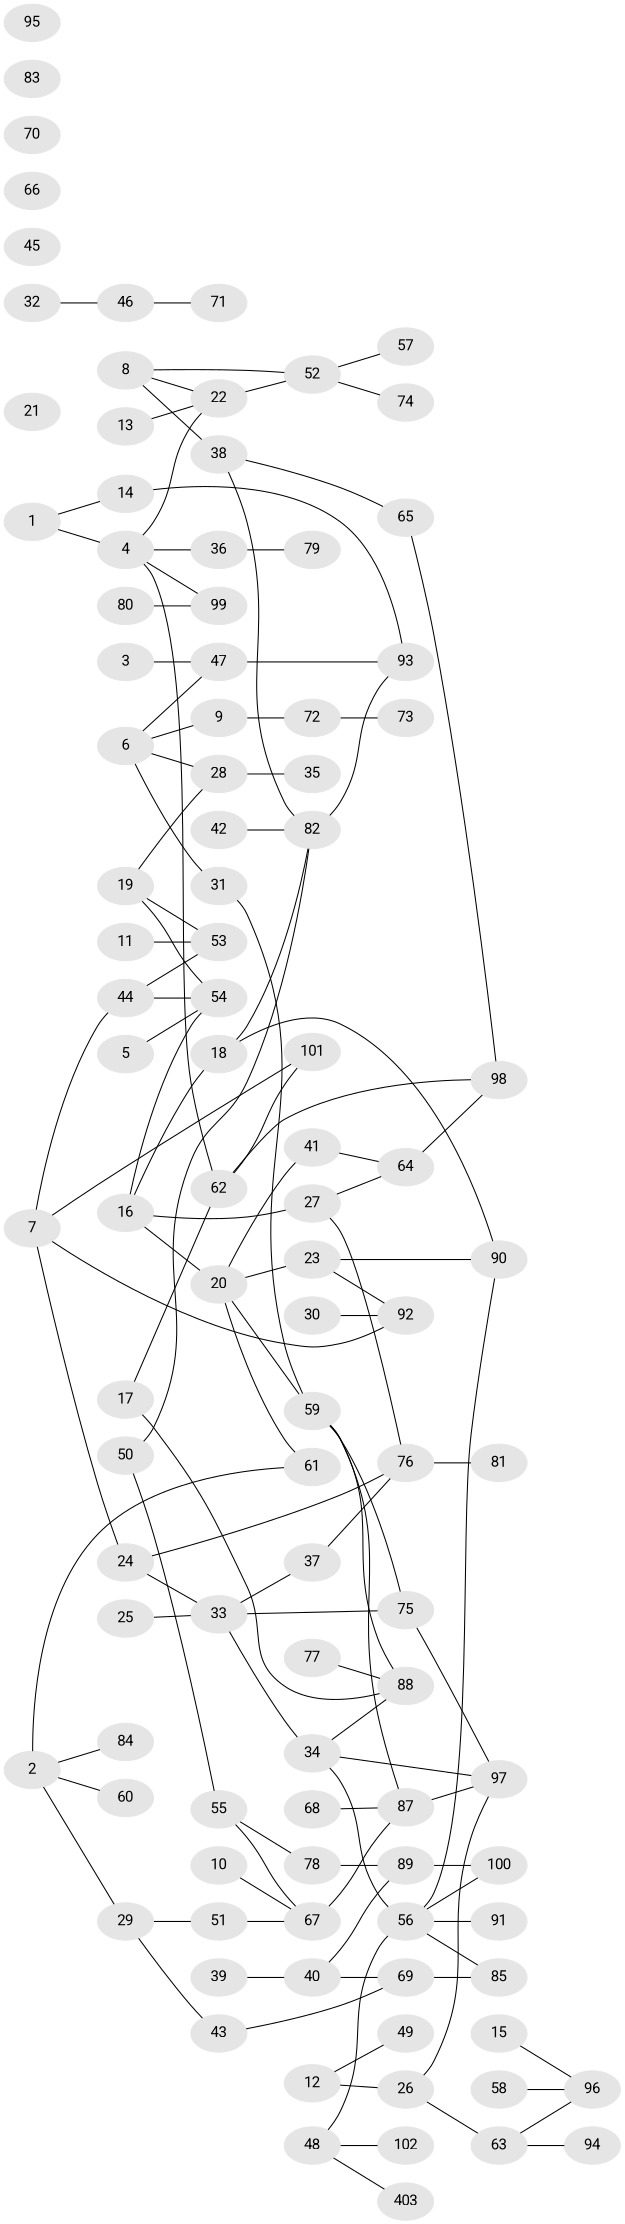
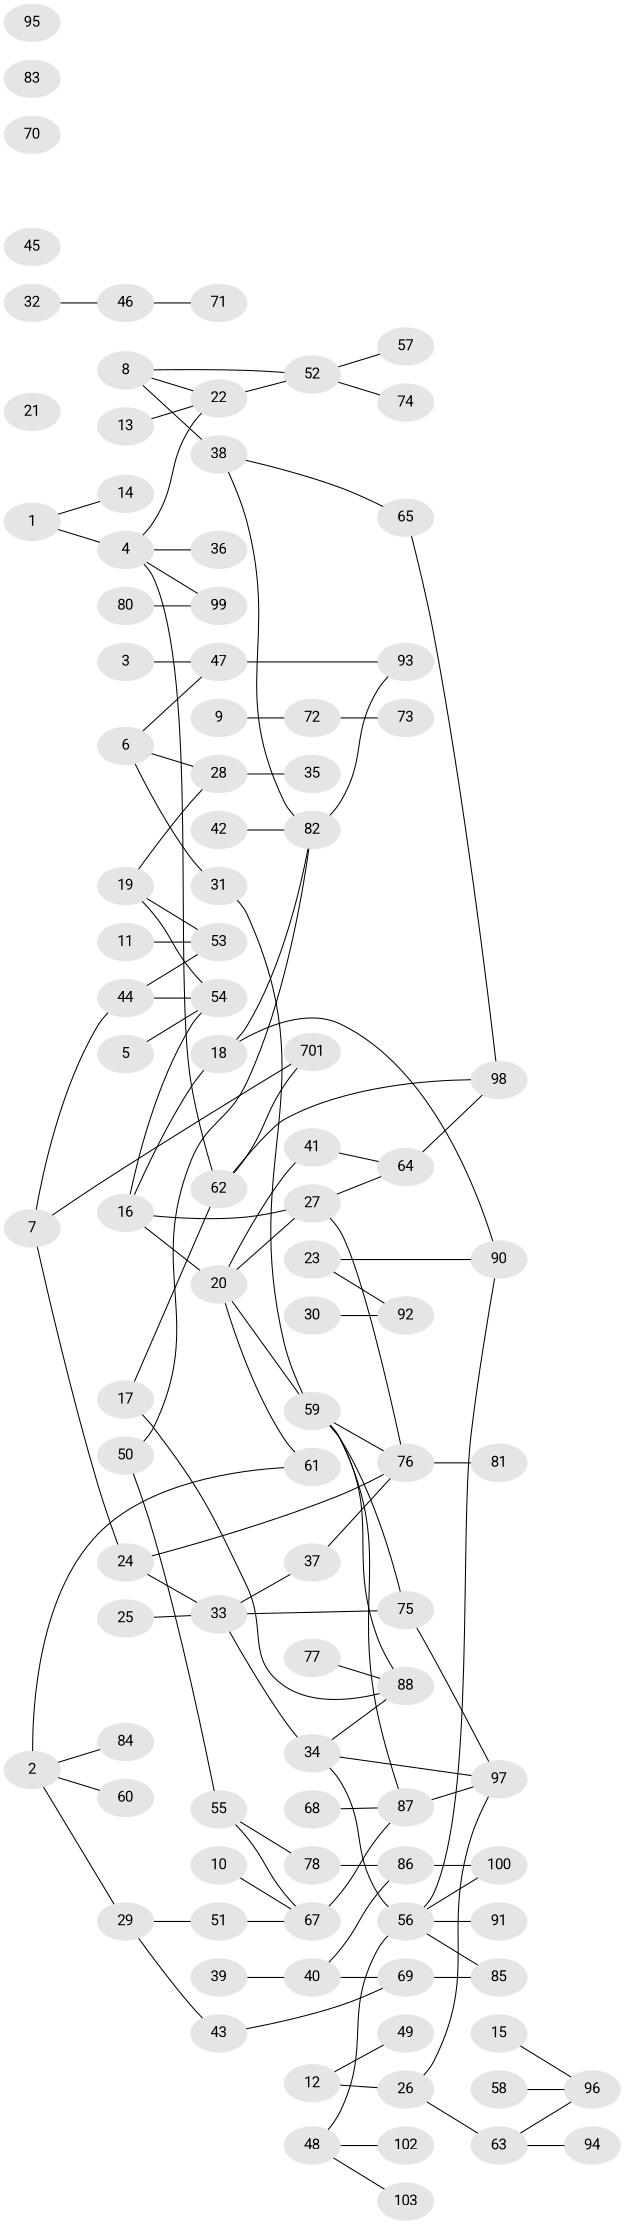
node "66": removed
edge "14" -- "93": removed
node "79": removed
edge "9" -- "6": removed
node "101": label "101" -> "701"
edge "23" -- "20": now "27" -- "20"
edge "7" -- "92": removed
edge "59" -- "76": added
node "89": label "89" -> "86"
node "403": label "403" -> "103"
